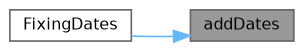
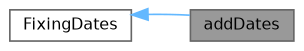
edge "FixingDates" -> "addDates": reversed
